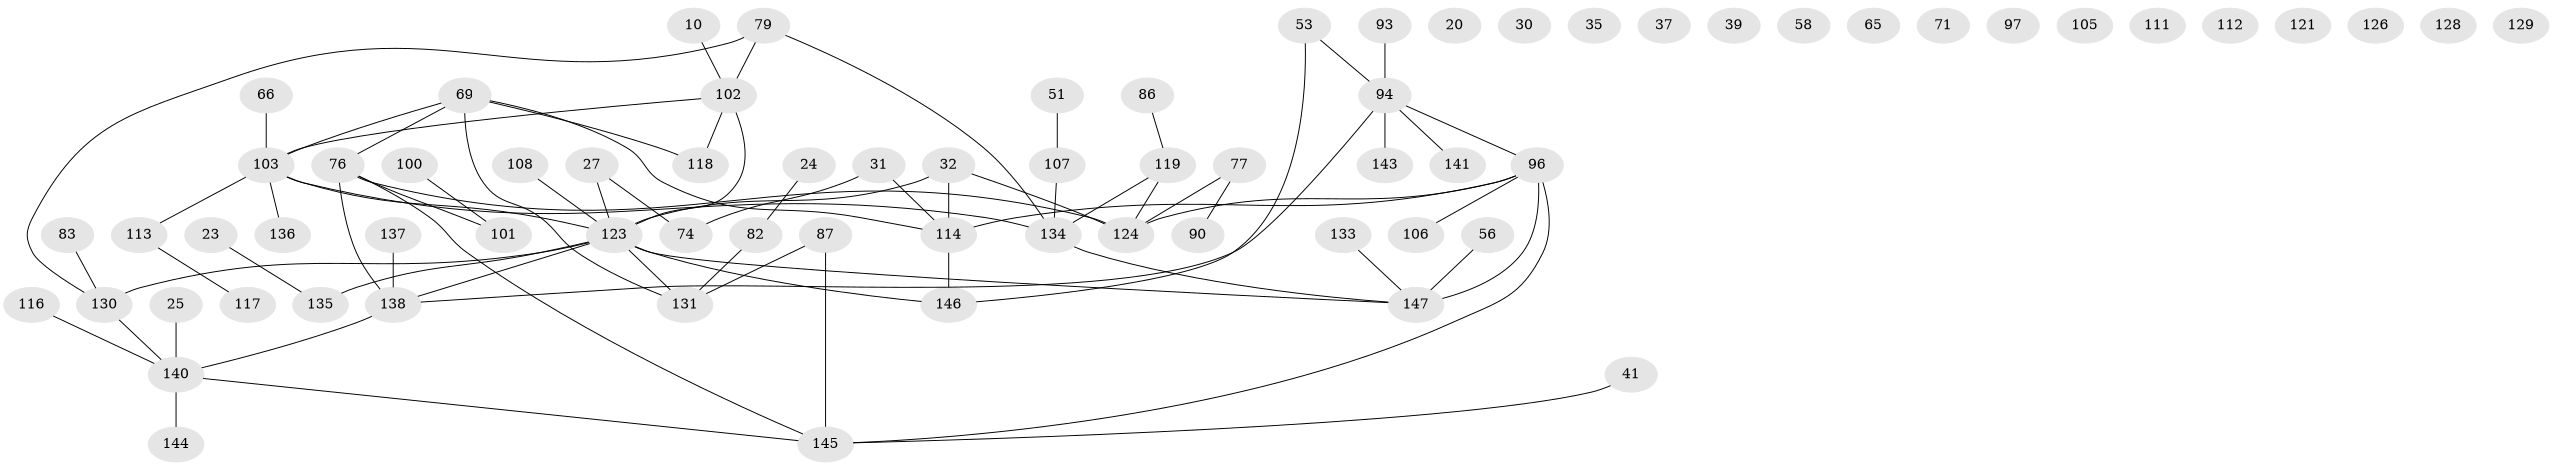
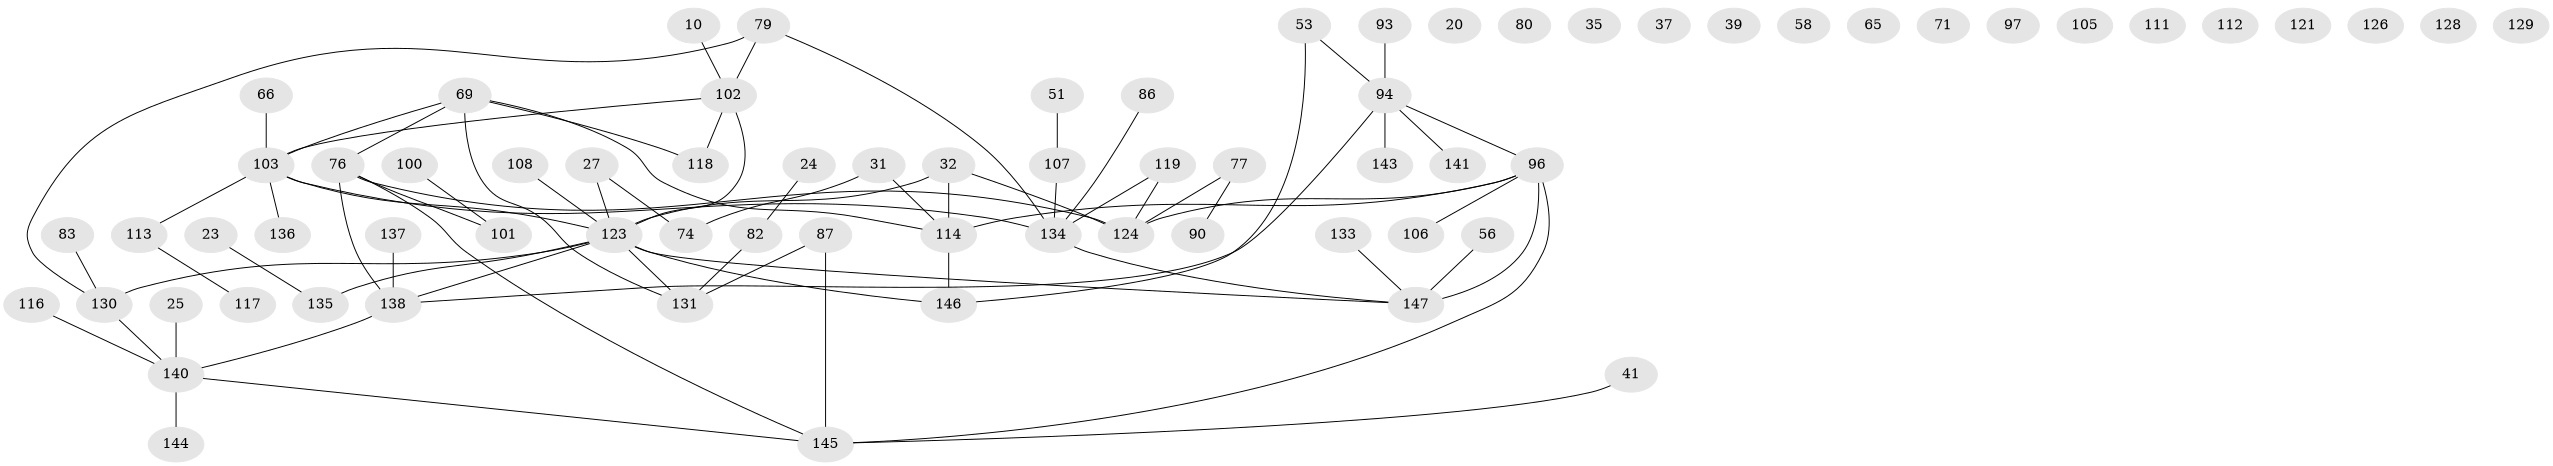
node "30": label "30" -> "80"
edge "86" -- "119": now "86" -- "134"
